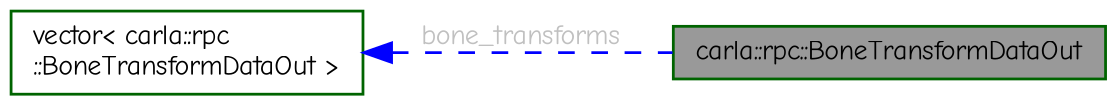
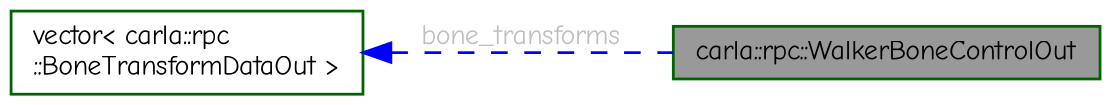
node "carla::rpc::BoneTransformDataOut": label "carla::rpc::BoneTransformDataOut" -> "carla::rpc::WalkerBoneControlOut"
